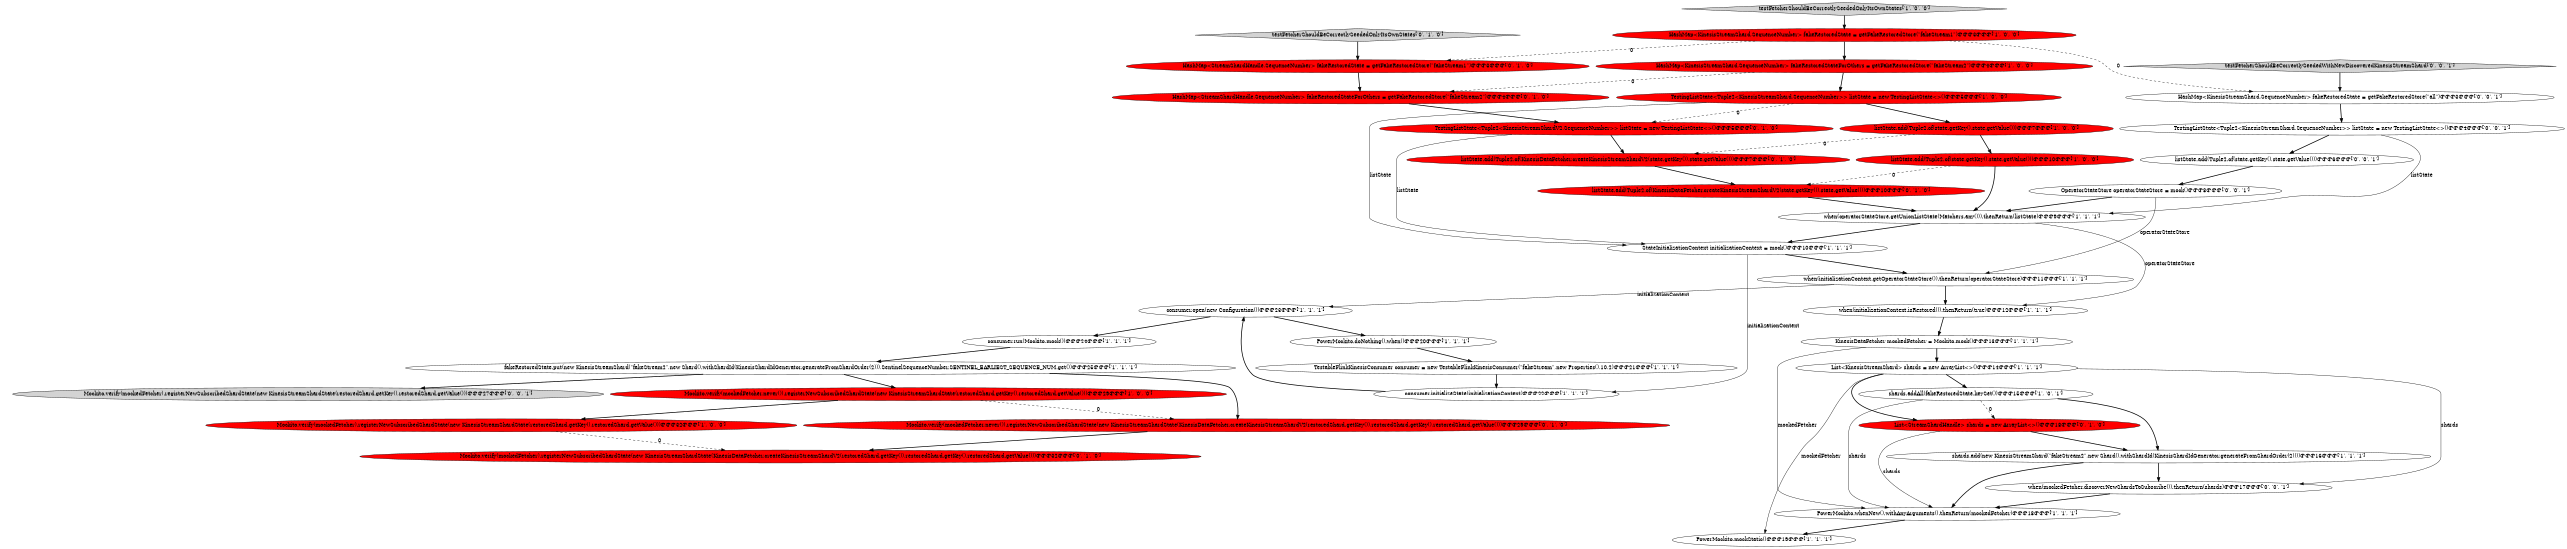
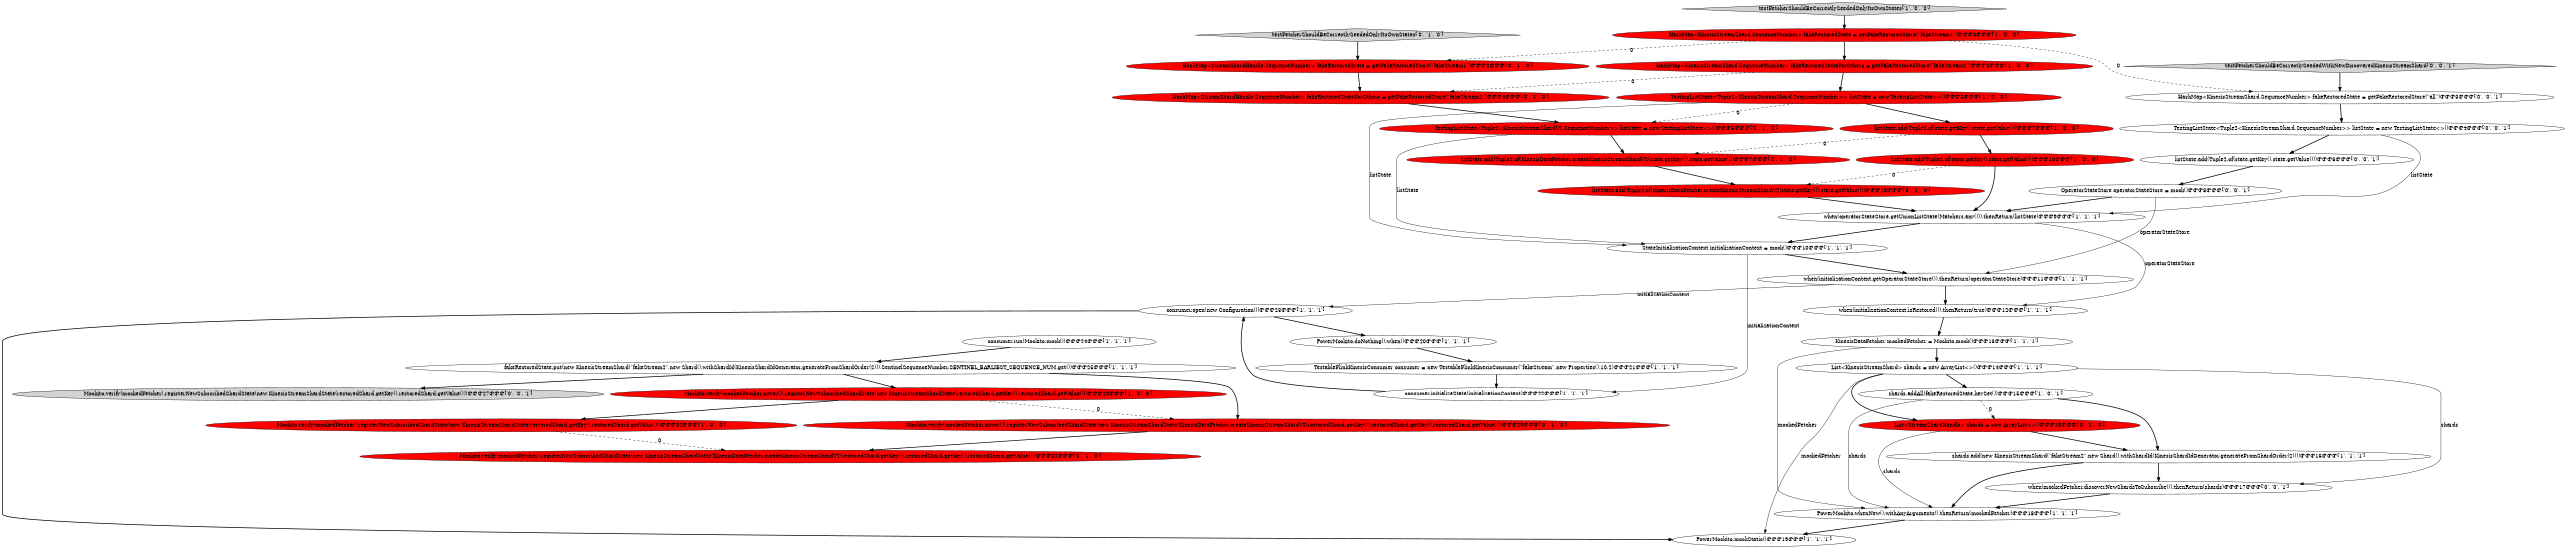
edge "consumer.open(new Configuration())@@@23@@@['1', '1', '1']" -> "consumer.run(Mockito.mock())@@@24@@@['1', '1', '1']": now "consumer.open(new Configuration())@@@23@@@['1', '1', '1']" -> "PowerMockito.mockStatic()@@@19@@@['1', '1', '1']"
